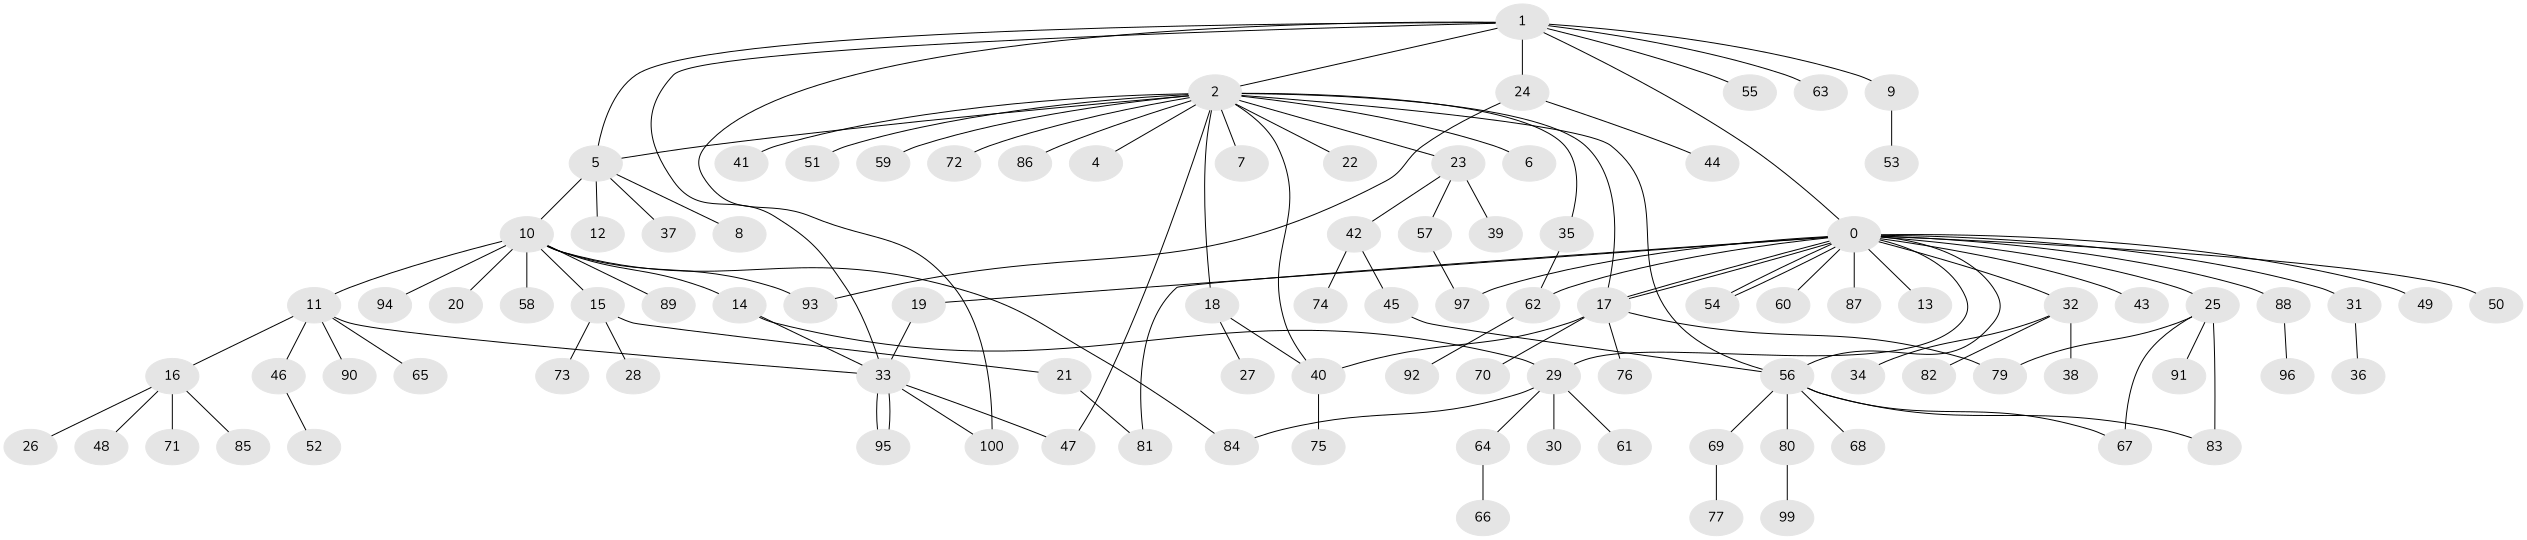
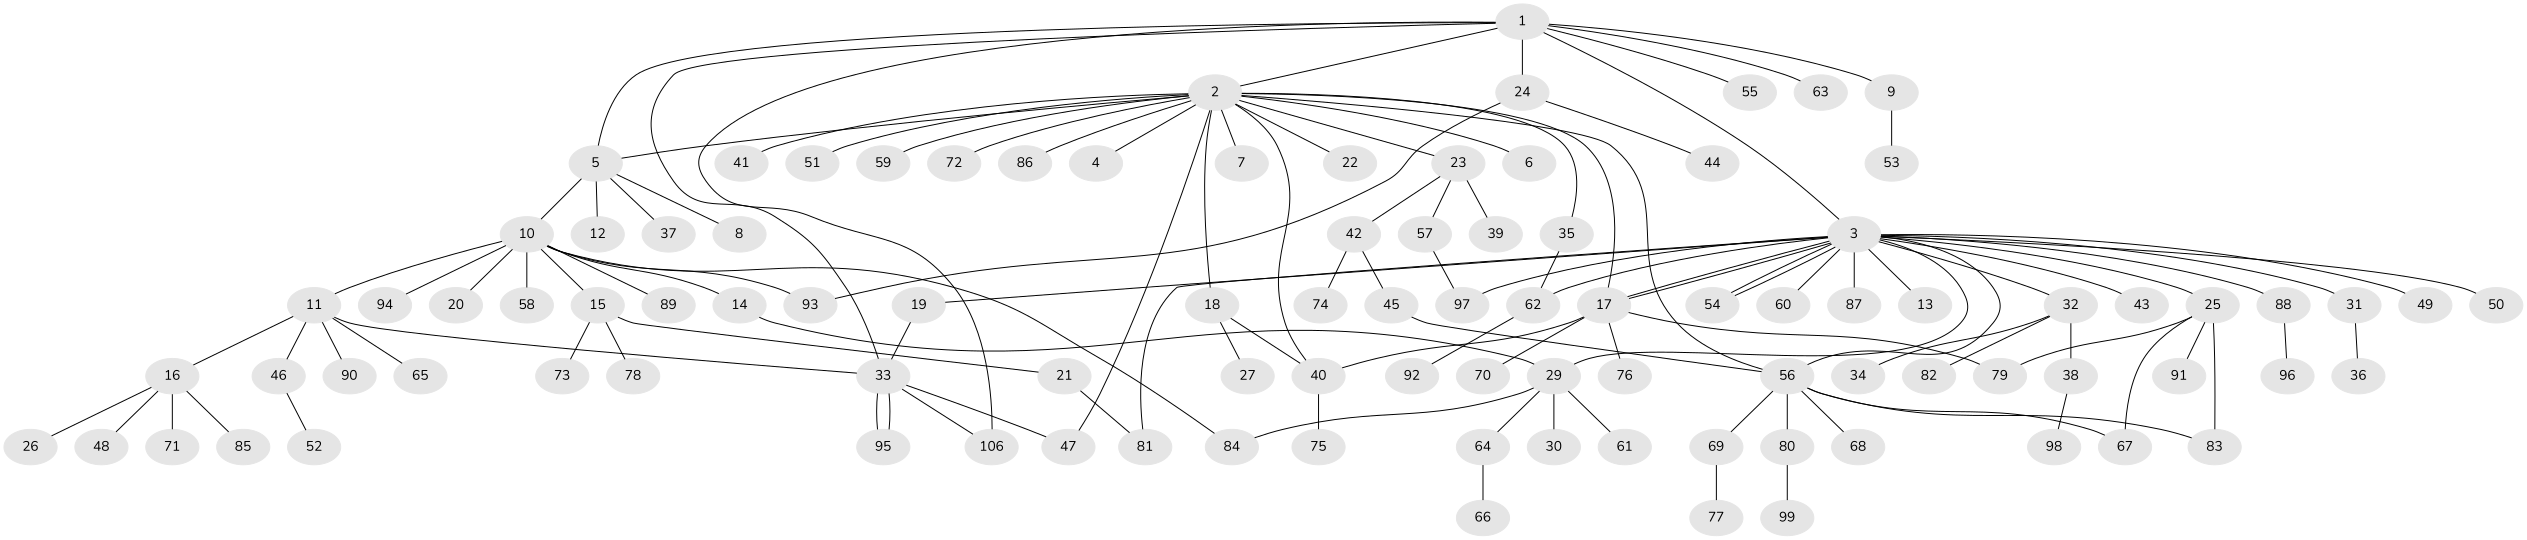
node "0": label "0" -> "3"
edge "14" -- "33": removed
node "28": label "28" -> "78"
node "100": label "100" -> "106"
node "98": added
